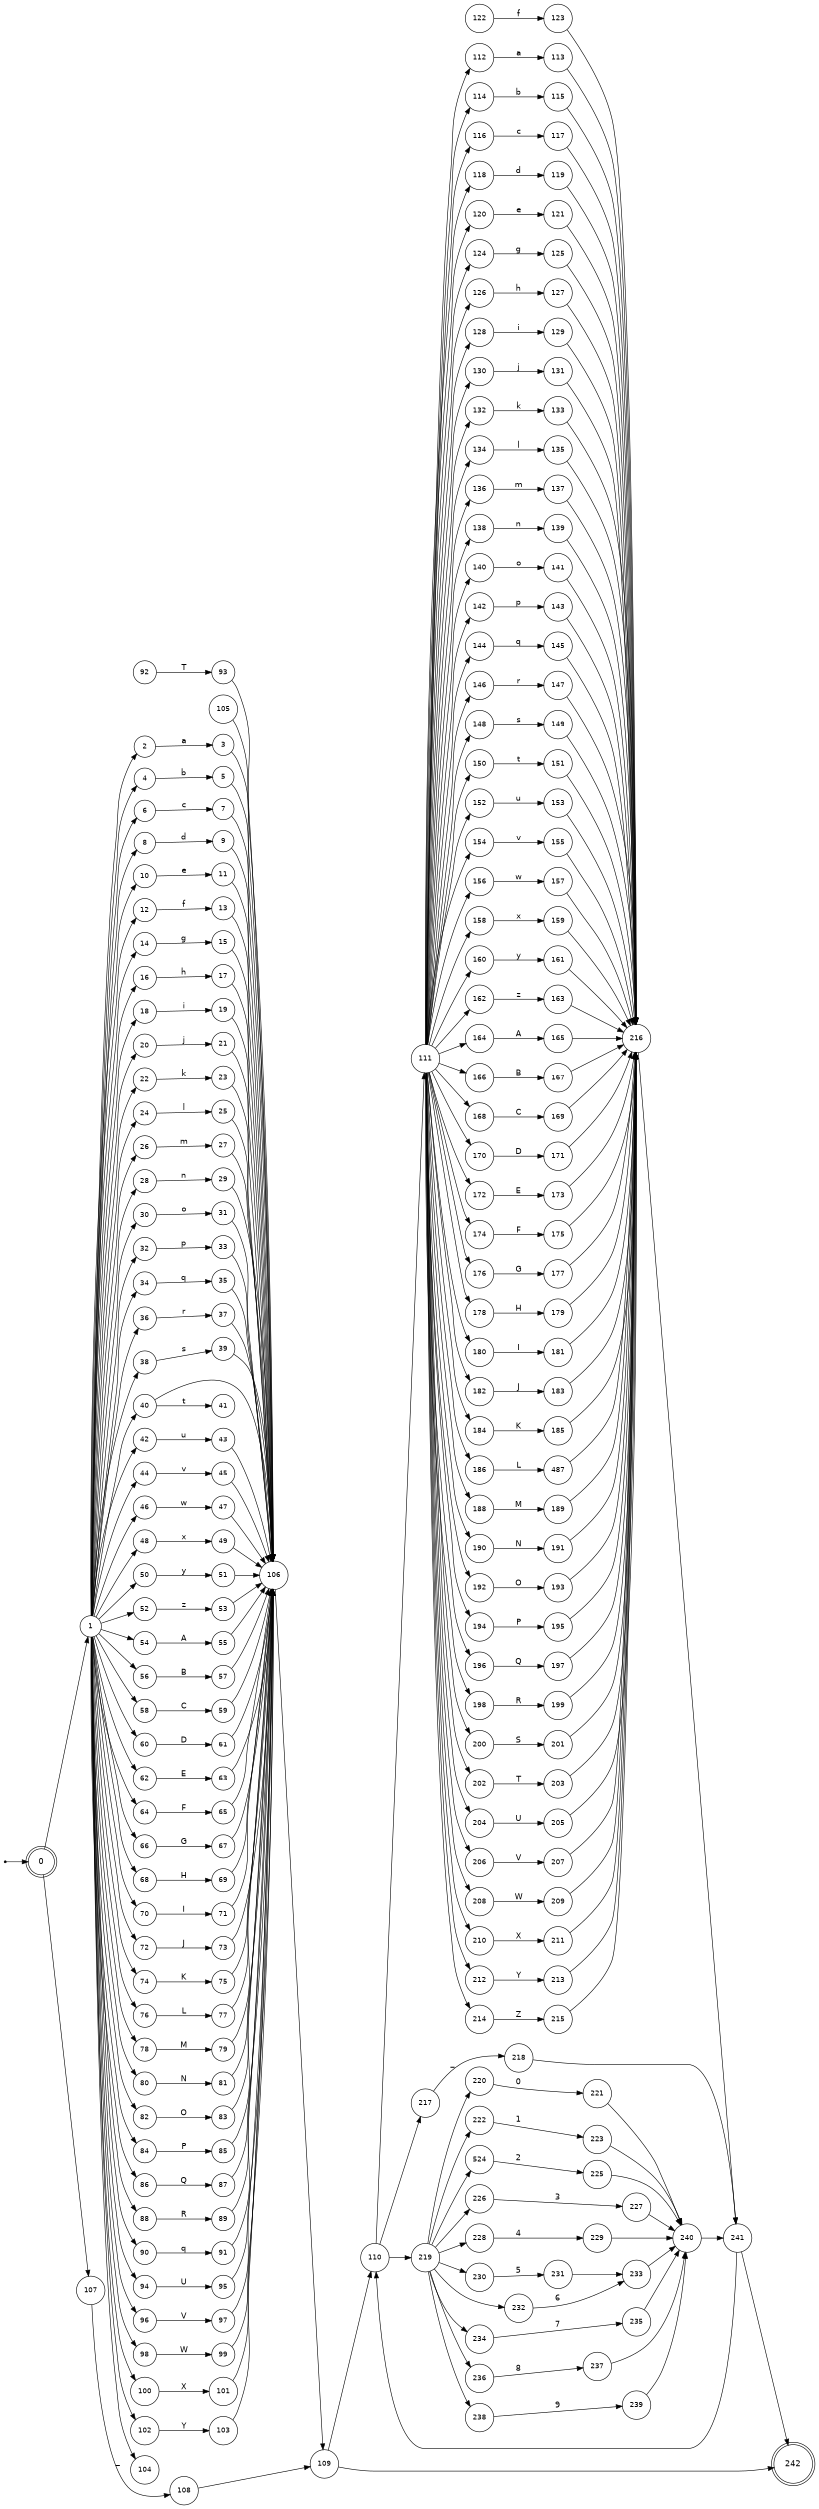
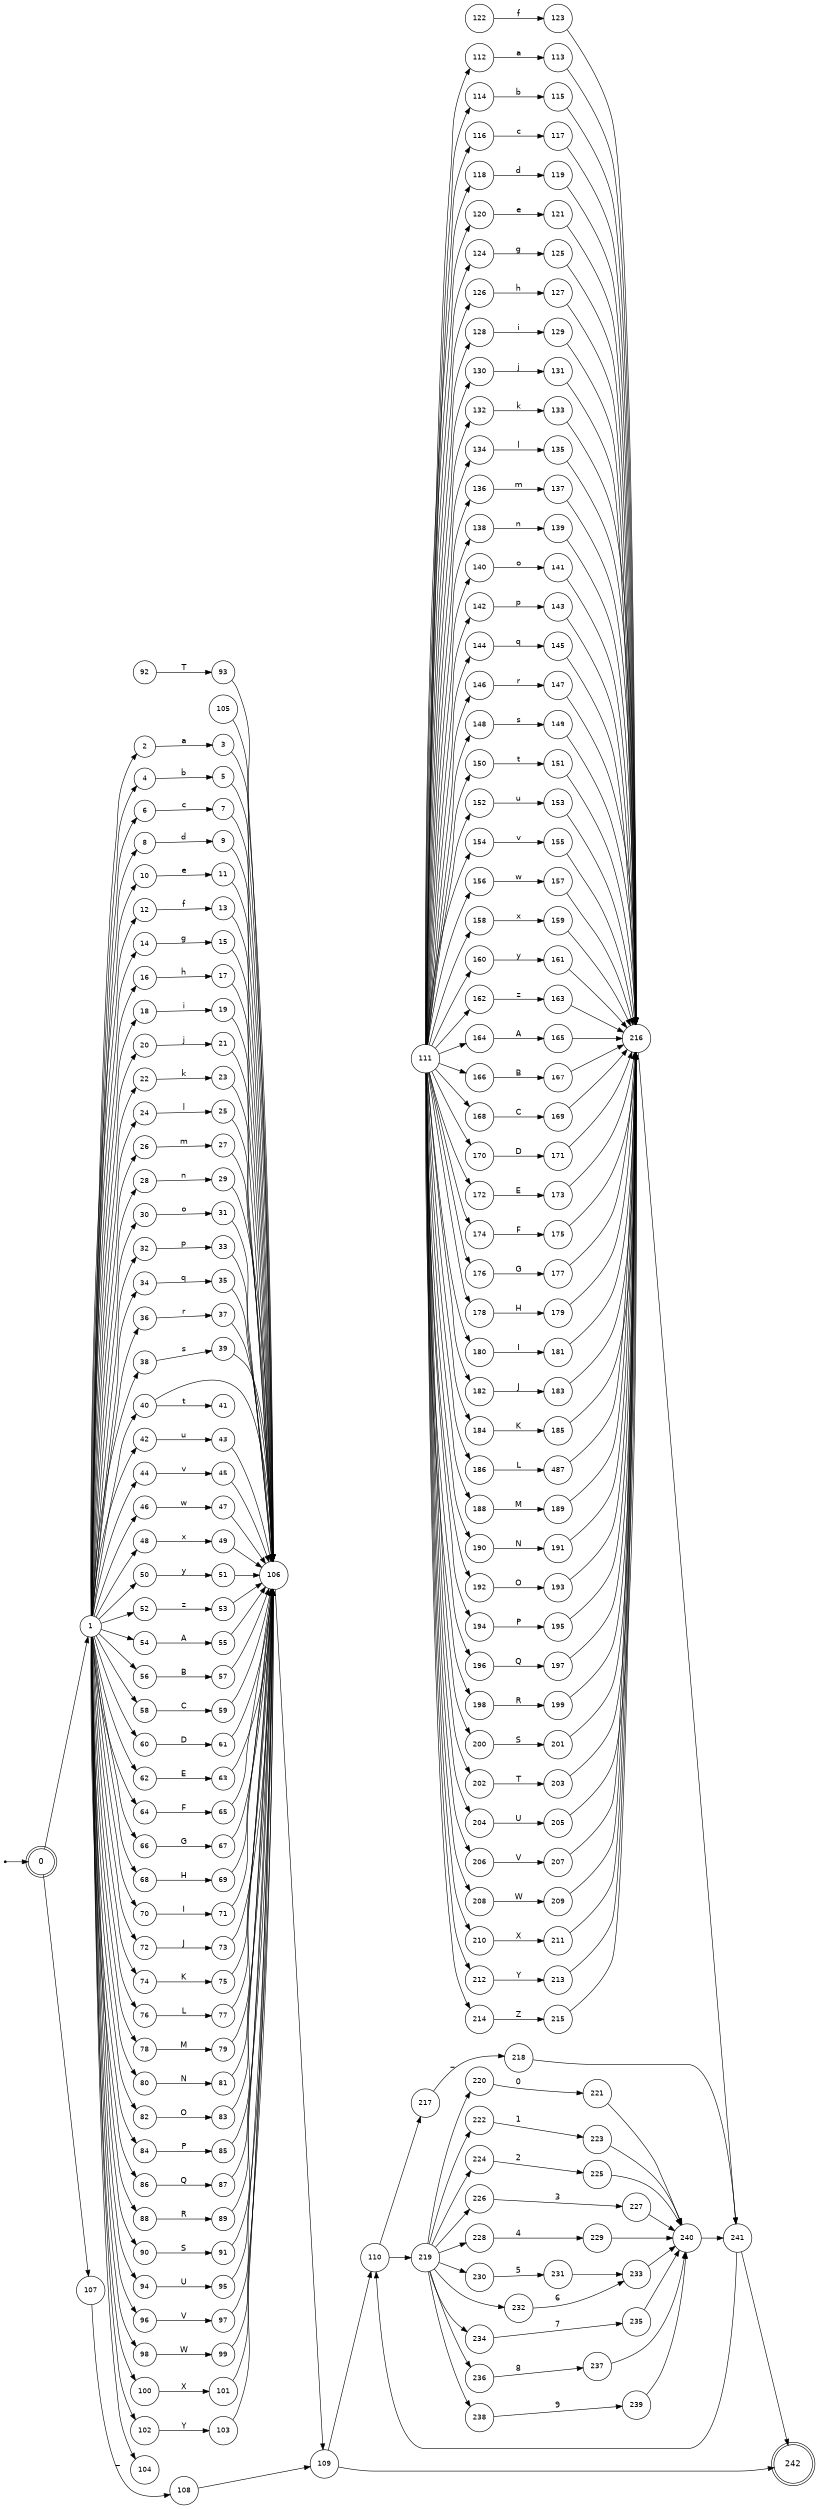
edge "110" -> "111": removed
node "524": label "524" -> "224"
edge "90" -> "91": label "q" -> "S"
